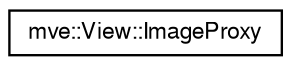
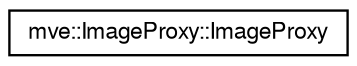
node "mve::View::ImageProxy": label "mve::View::ImageProxy" -> "mve::ImageProxy::ImageProxy"
